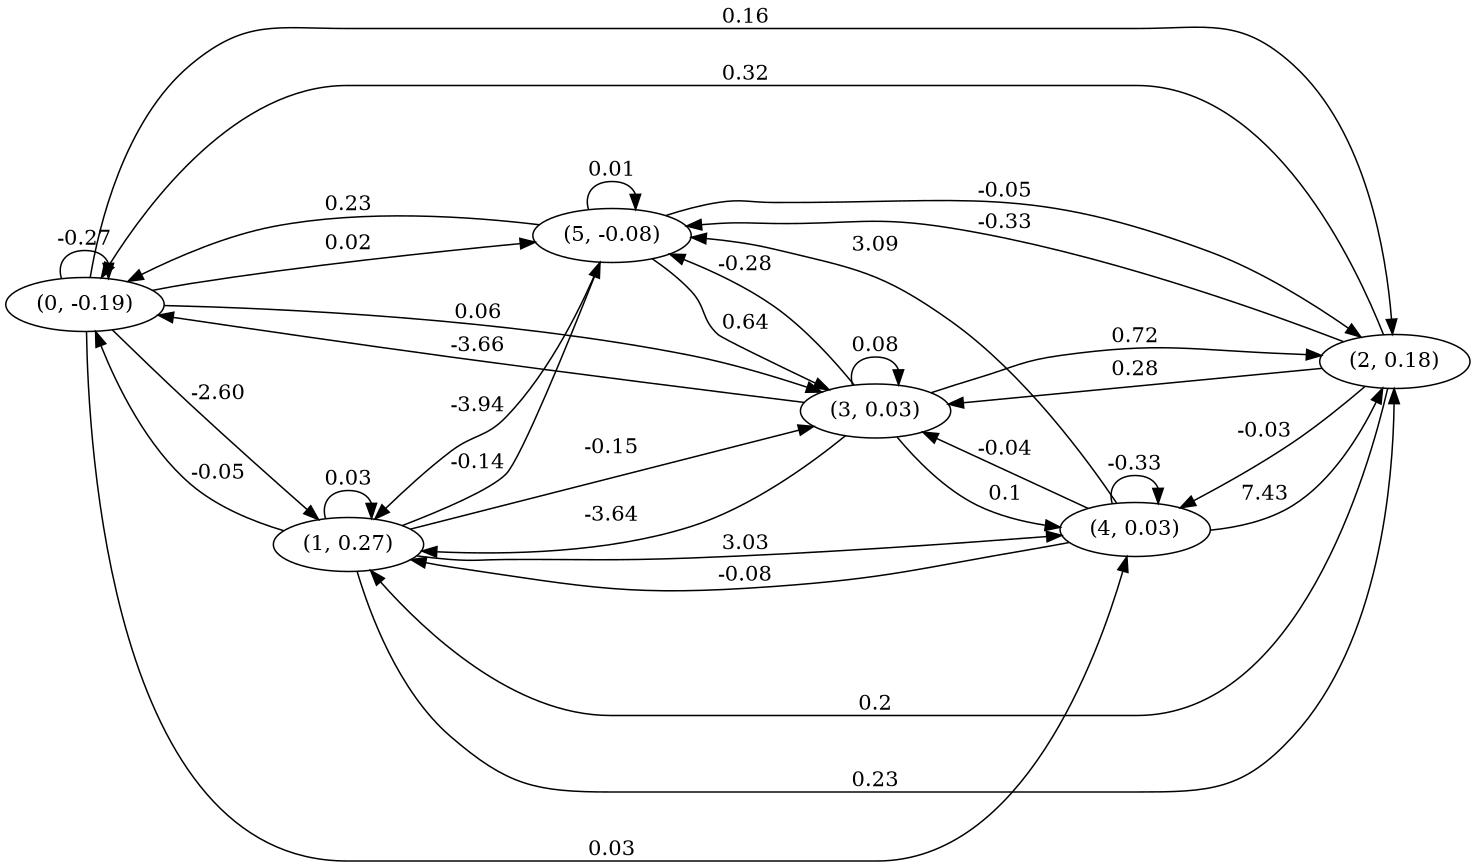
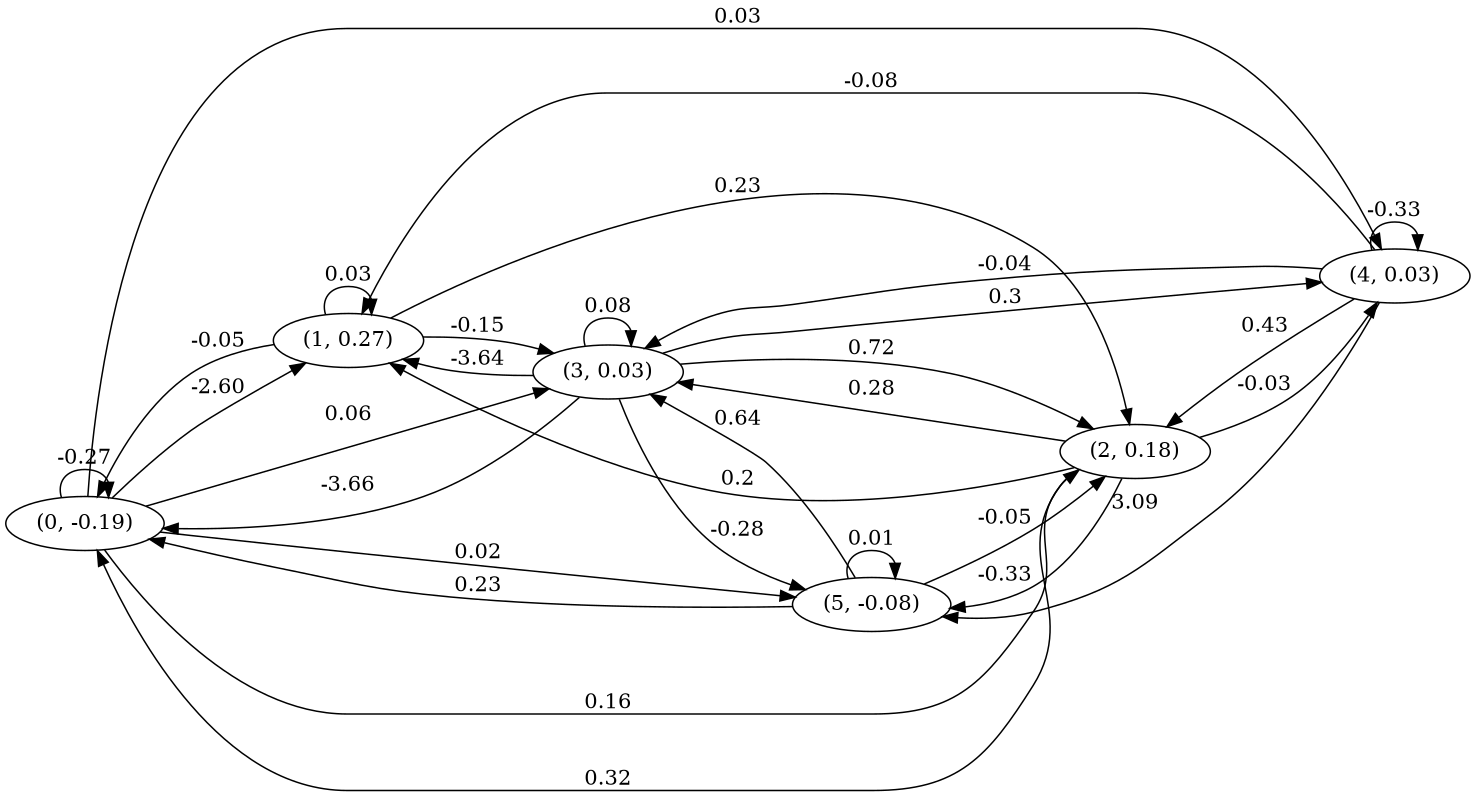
edge "(5, -0.08)" -> "(1, 0.27)": removed, label "-3.94"
edge "(1, 0.27)" -> "(5, -0.08)": removed, label "-0.14"
edge "(3, 0.03)" -> "(4, 0.03)": label "0.1" -> "0.3"
edge "(4, 0.03)" -> "(2, 0.18)": label "7.43" -> "0.43"
edge "(1, 0.27)" -> "(4, 0.03)": removed, label "3.03"
